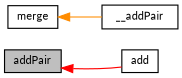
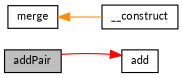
node "__addPair": label "__addPair" -> "__construct"
edge "add" -> "addPair": reversed
